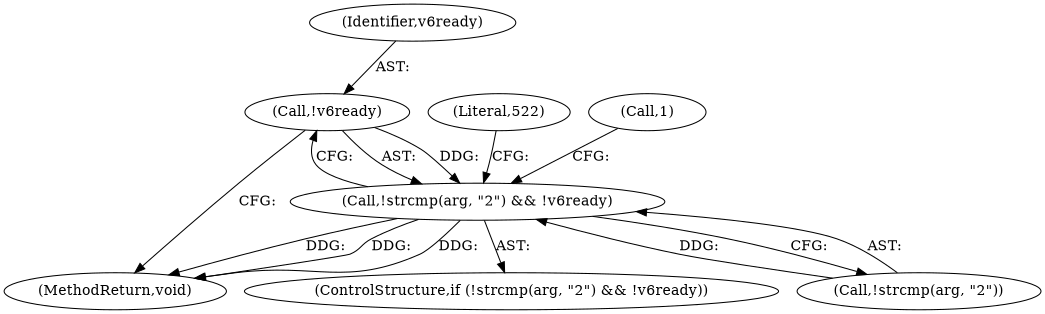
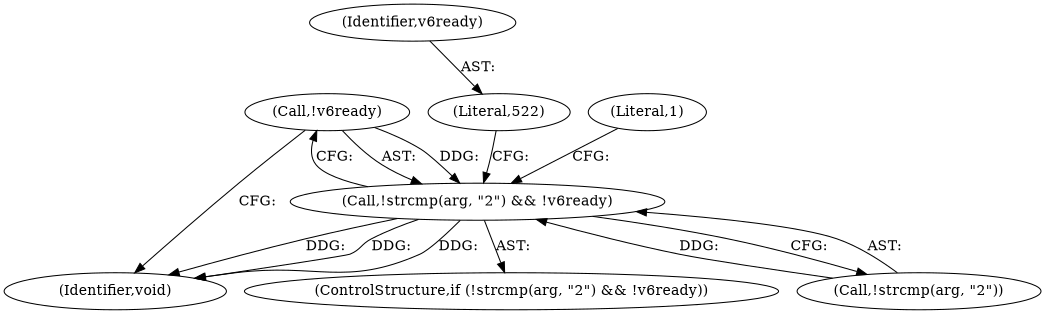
edge "(Identifier,v6ready)" -> "(Call,!v6ready)": now "(Identifier,v6ready)" -> "(Literal,522)"
node "(Call,1)": label "(Call,1)" -> "(Literal,1)"
node "(MethodReturn,void)": label "(MethodReturn,void)" -> "(Identifier,void)"
